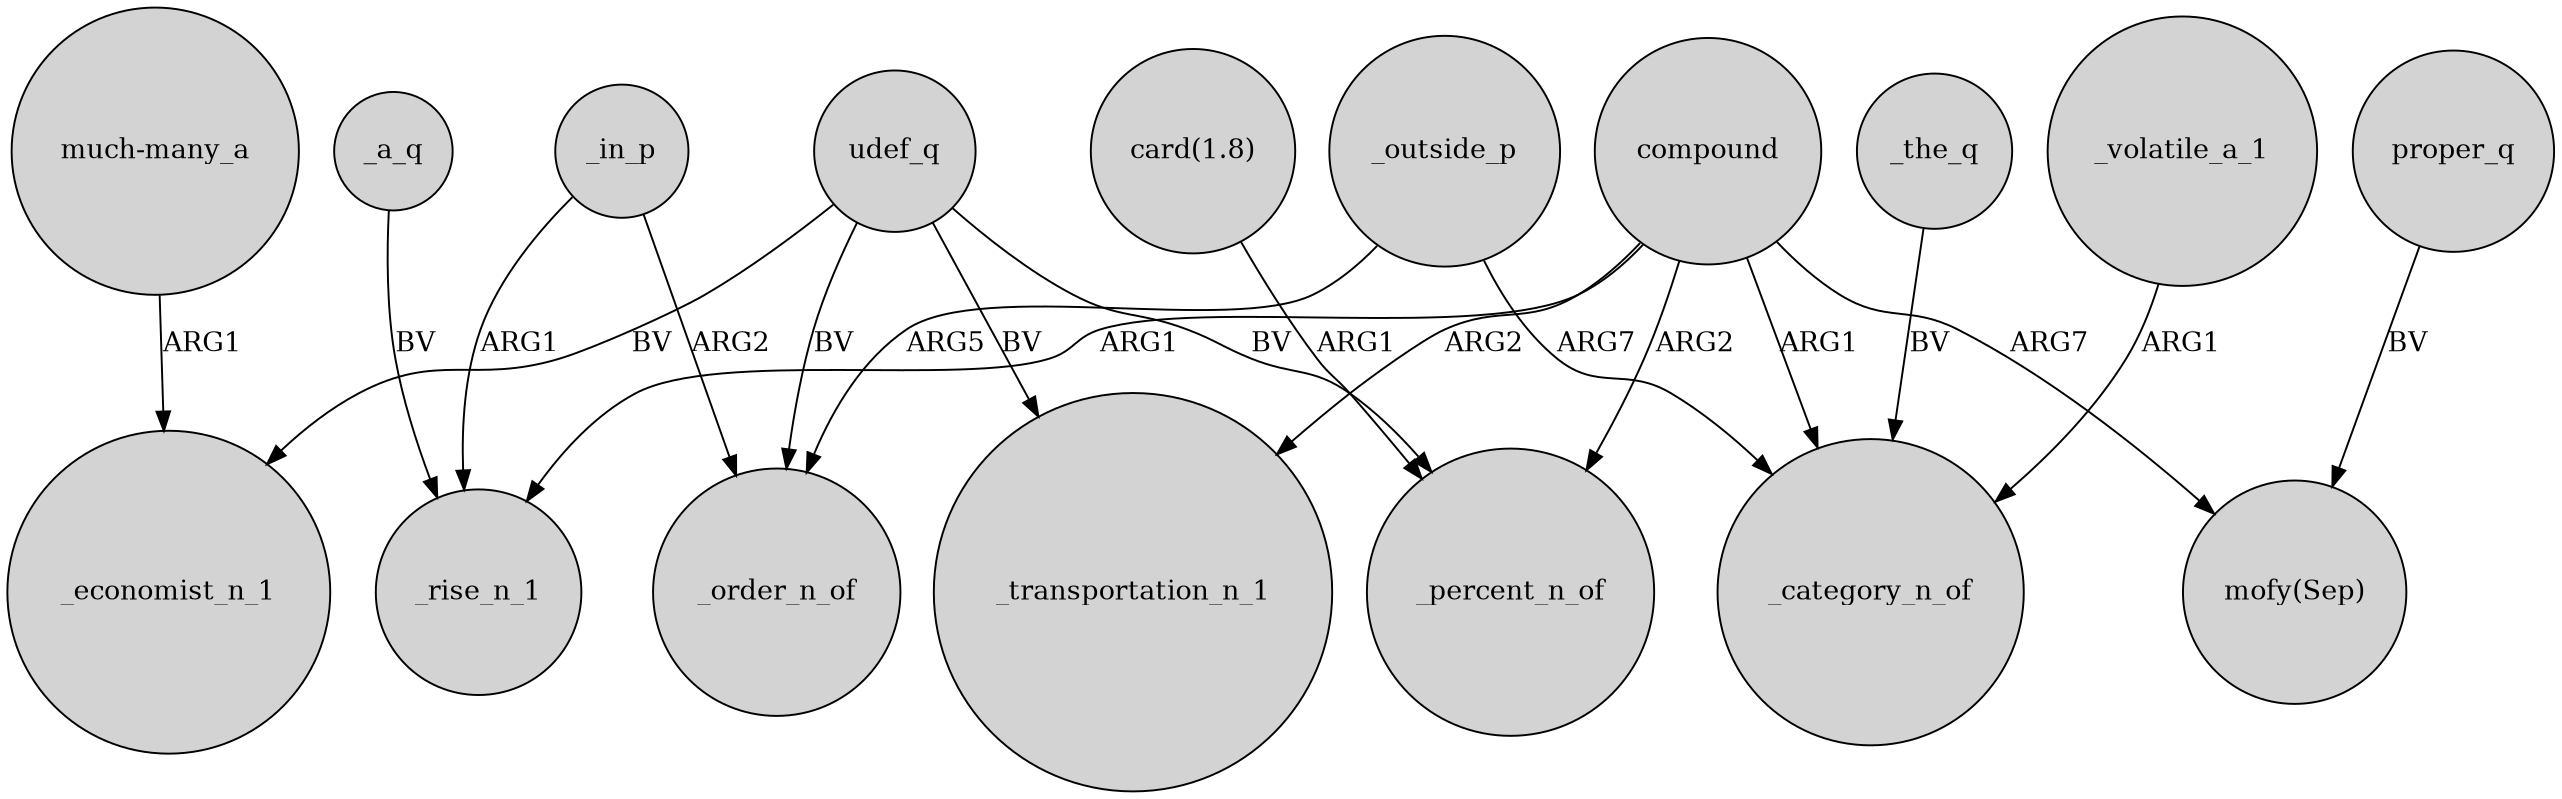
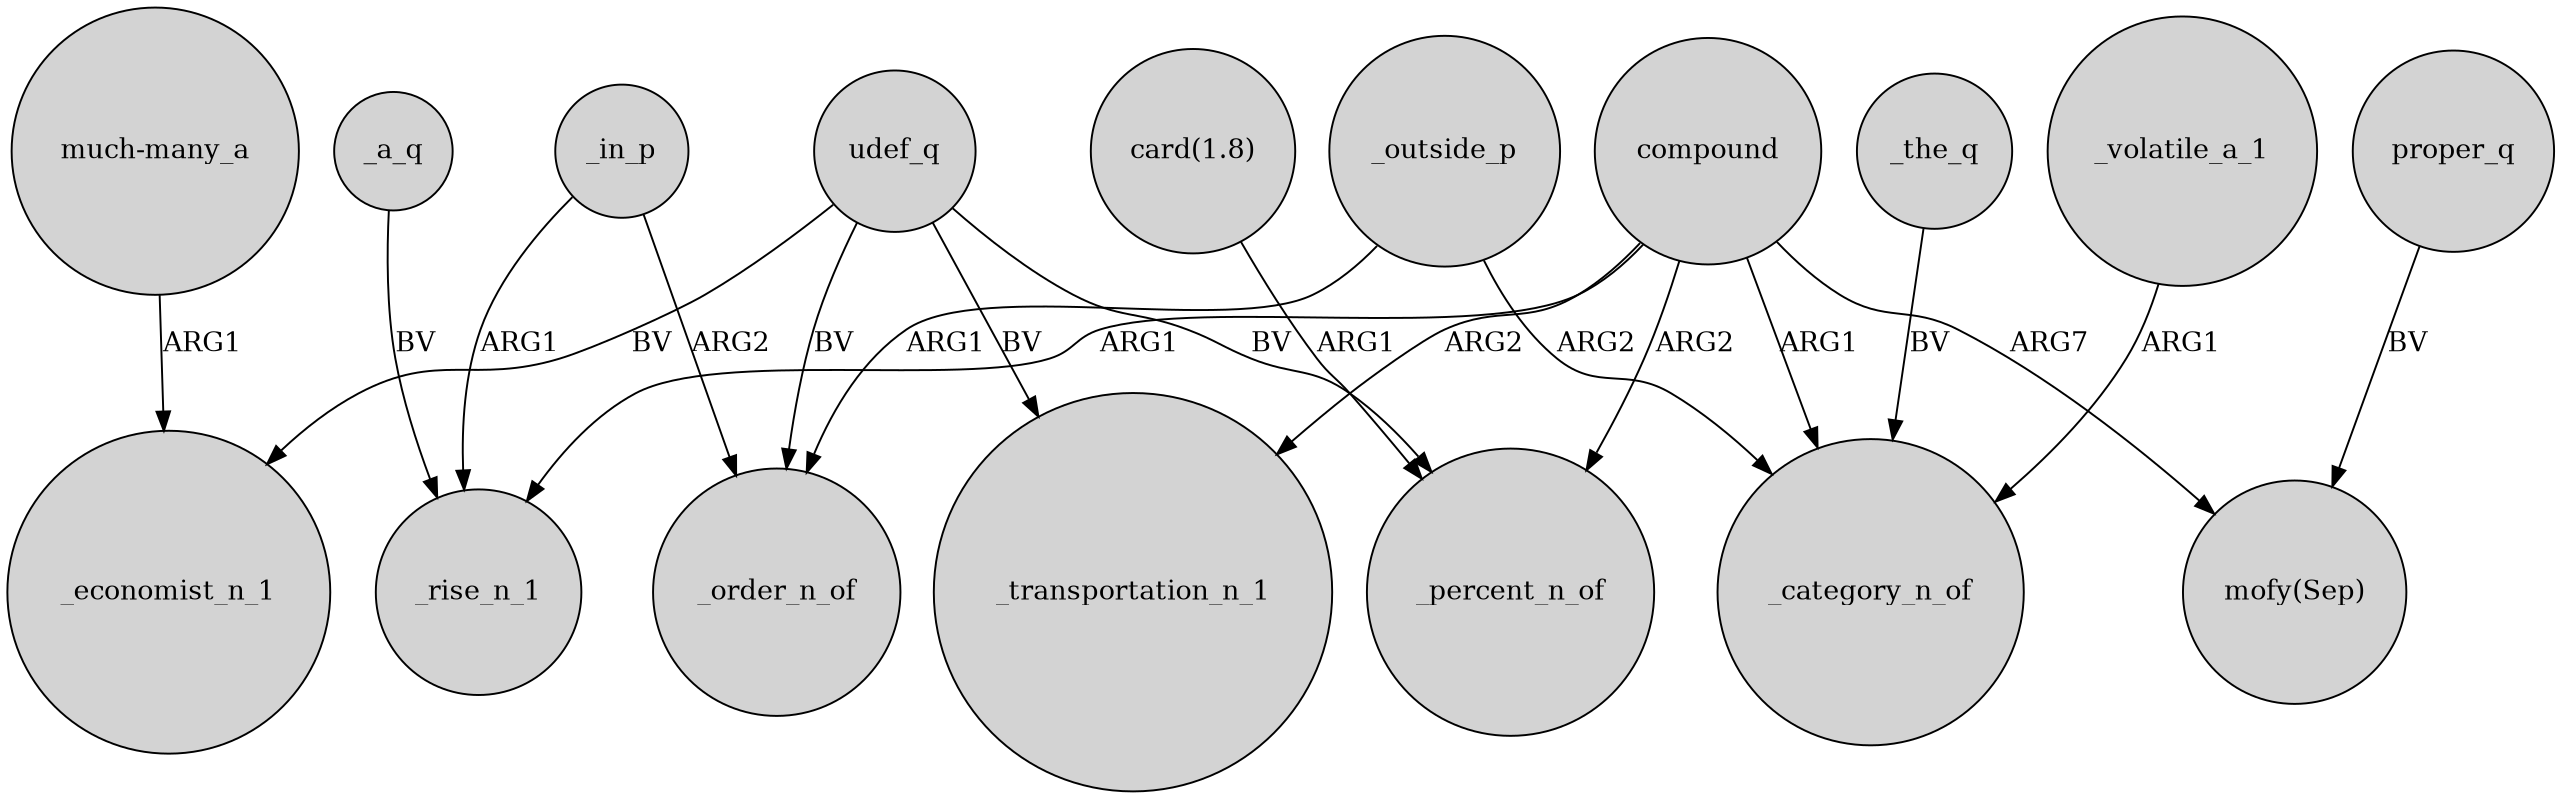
edge "_outside_p" -> "_order_n_of": label "ARG5" -> "ARG1"
edge "_outside_p" -> "_category_n_of": label "ARG7" -> "ARG2"
